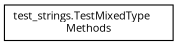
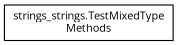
node "test_strings.TestMixedType Methods": label "test_strings.TestMixedType Methods" -> "strings_strings.TestMixedType Methods"
